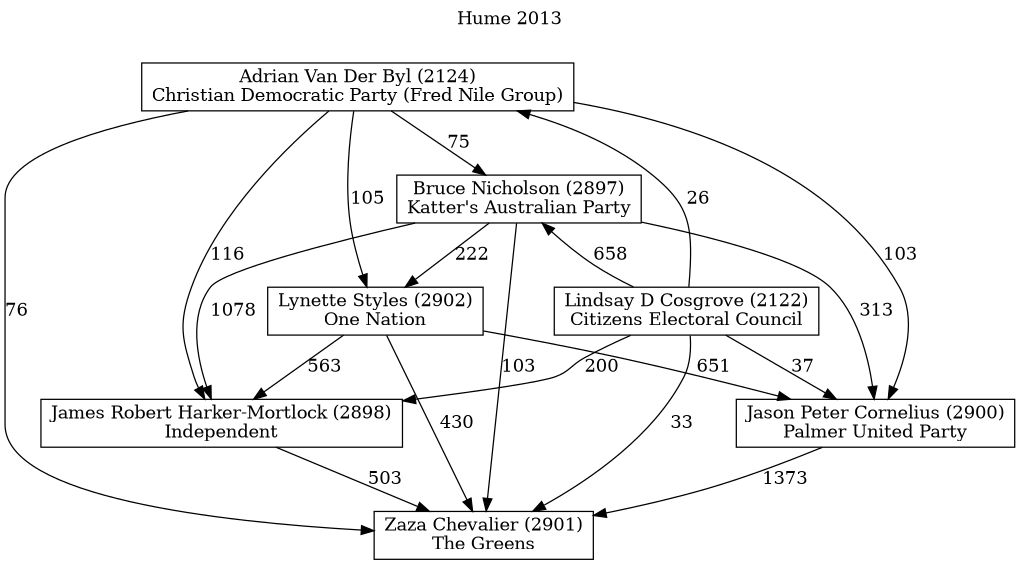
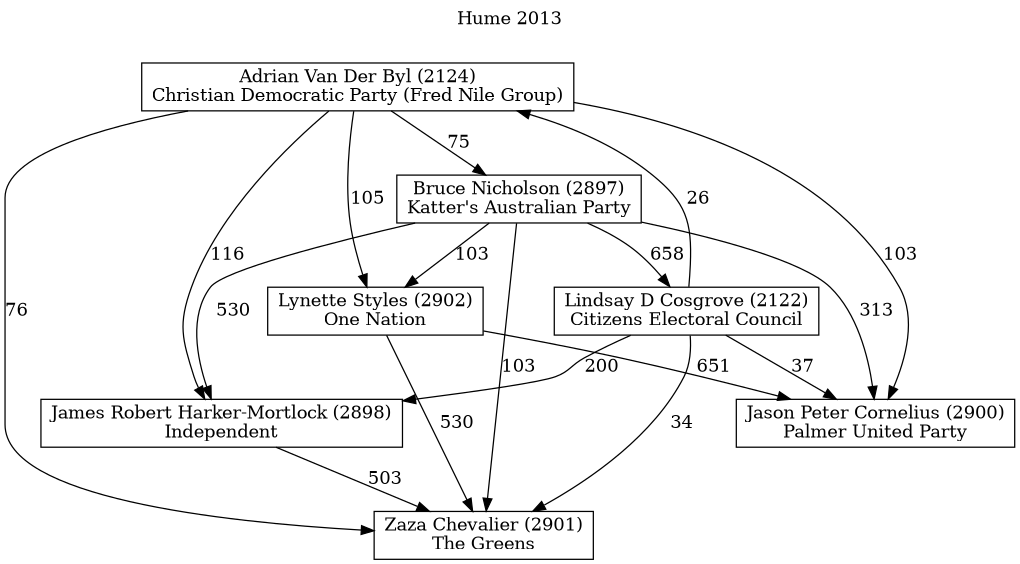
edge "Bruce Nicholson (2897) Katter's Australian Party" -> "Lynette Styles (2902) One Nation": label "222" -> "103"
edge "Lindsay D Cosgrove (2122) Citizens Electoral Council" -> "Bruce Nicholson (2897) Katter's Australian Party": reversed
edge "Bruce Nicholson (2897) Katter's Australian Party" -> "James Robert Harker-Mortlock (2898) Independent": label "1078" -> "530"
edge "Lynette Styles (2902) One Nation" -> "James Robert Harker-Mortlock (2898) Independent": removed, label "563"
edge "Lynette Styles (2902) One Nation" -> "Zaza Chevalier (2901) The Greens": label "430" -> "530"
edge "Lindsay D Cosgrove (2122) Citizens Electoral Council" -> "Zaza Chevalier (2901) The Greens": label "33" -> "34"
edge "Jason Peter Cornelius (2900) Palmer United Party" -> "Zaza Chevalier (2901) The Greens": removed, label "1373"
